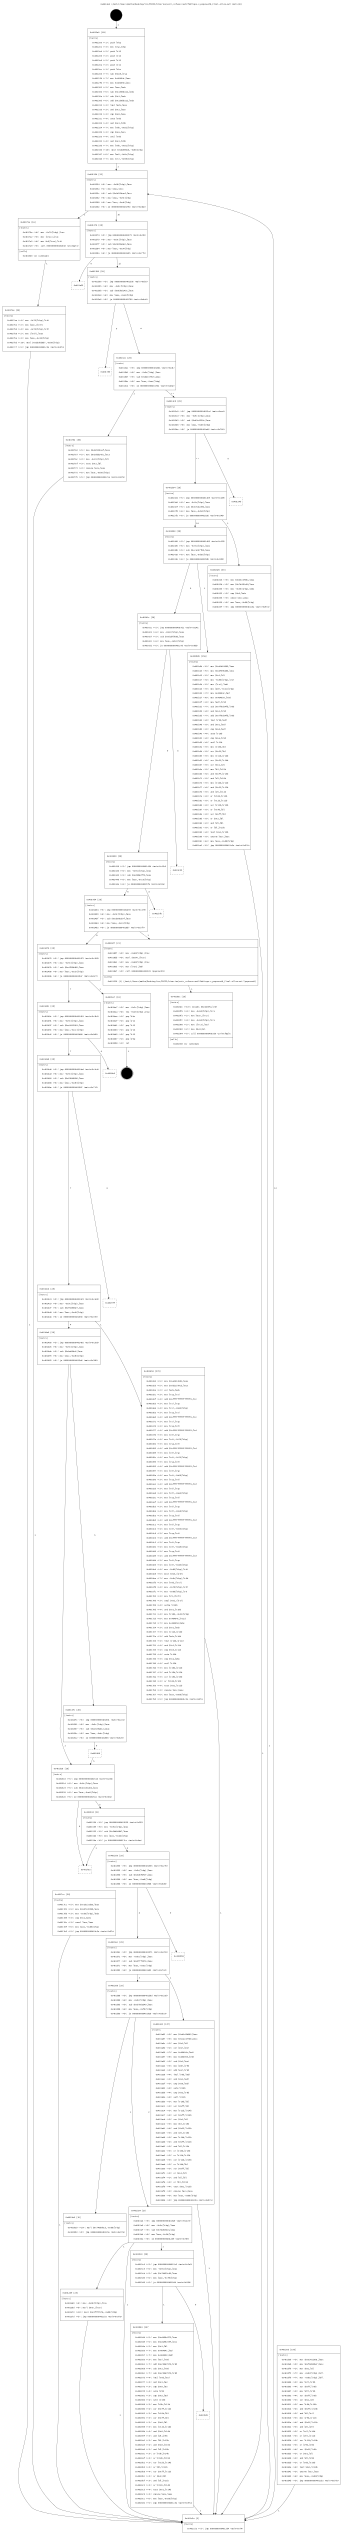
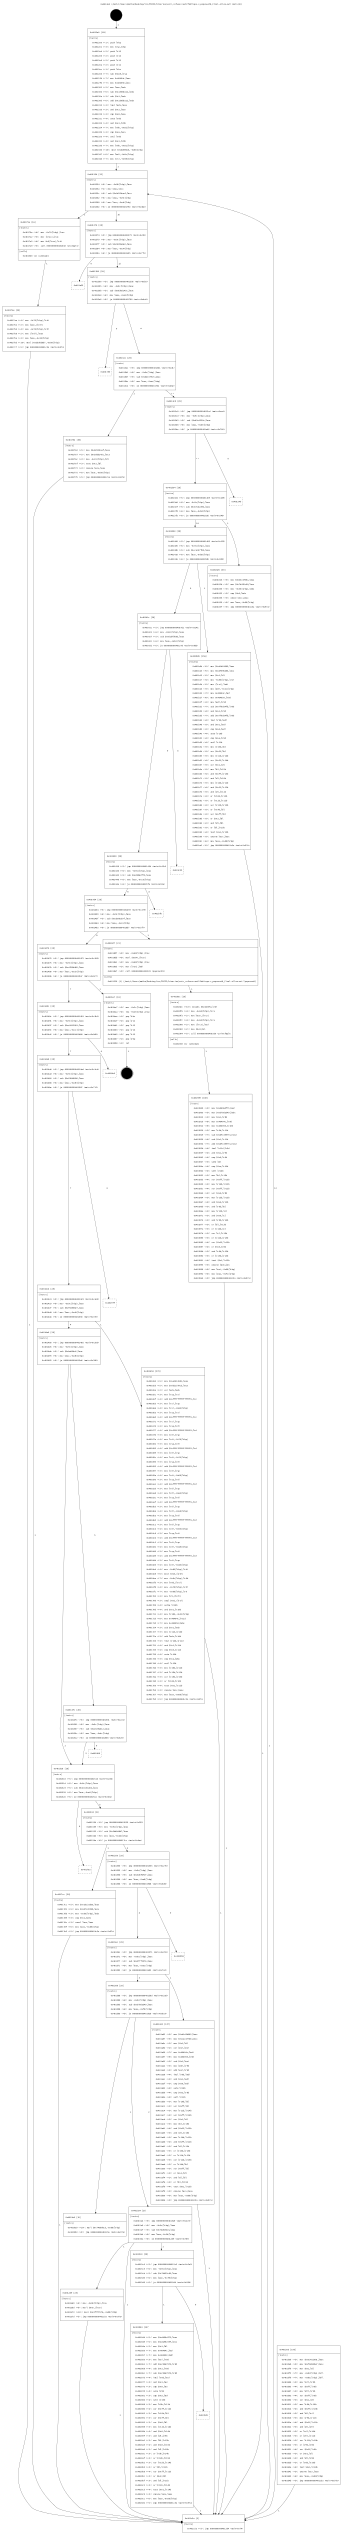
node "0x401909 [160]": added
edge "0x401808" -> "0x401518 [28]": now "0x4014fc [28]" -> "0x401518 [28]"
edge "0x401534 [28]" -> "0x4017ea": now "0x401534 [28]" -> "0x4017cc [30]"
